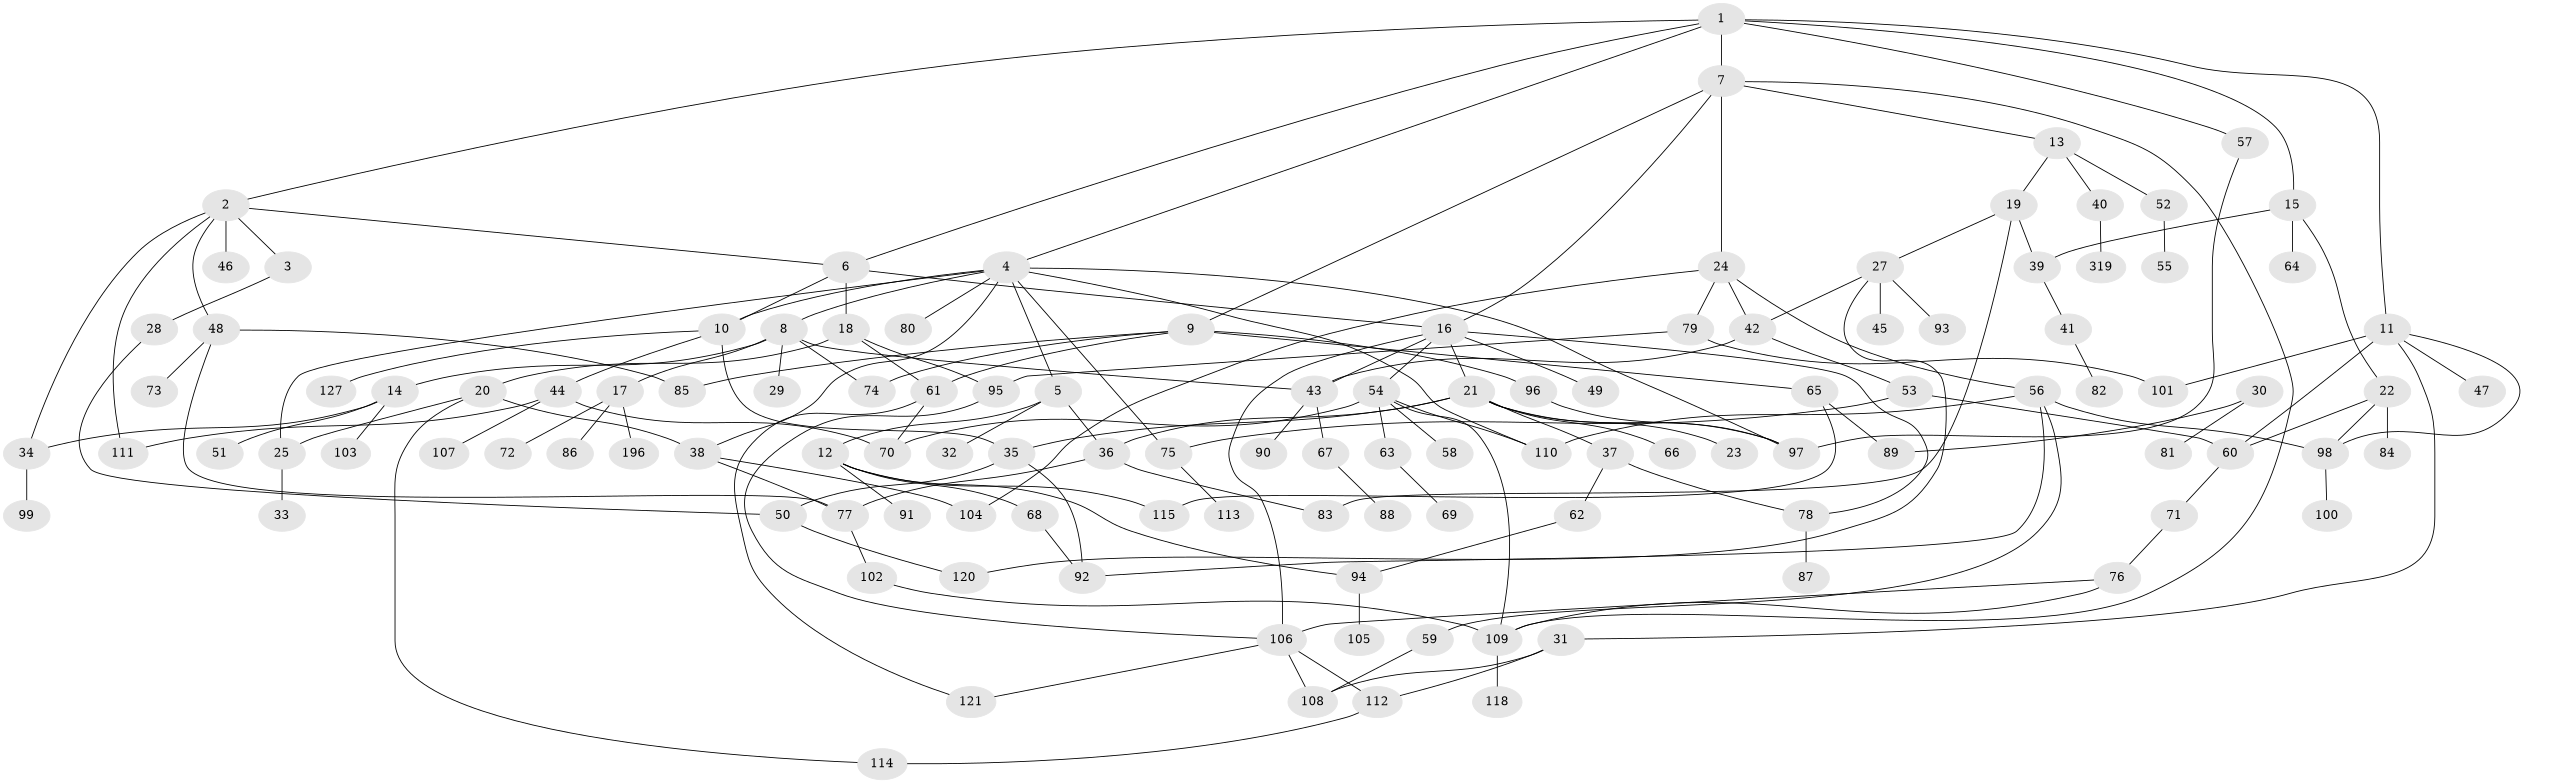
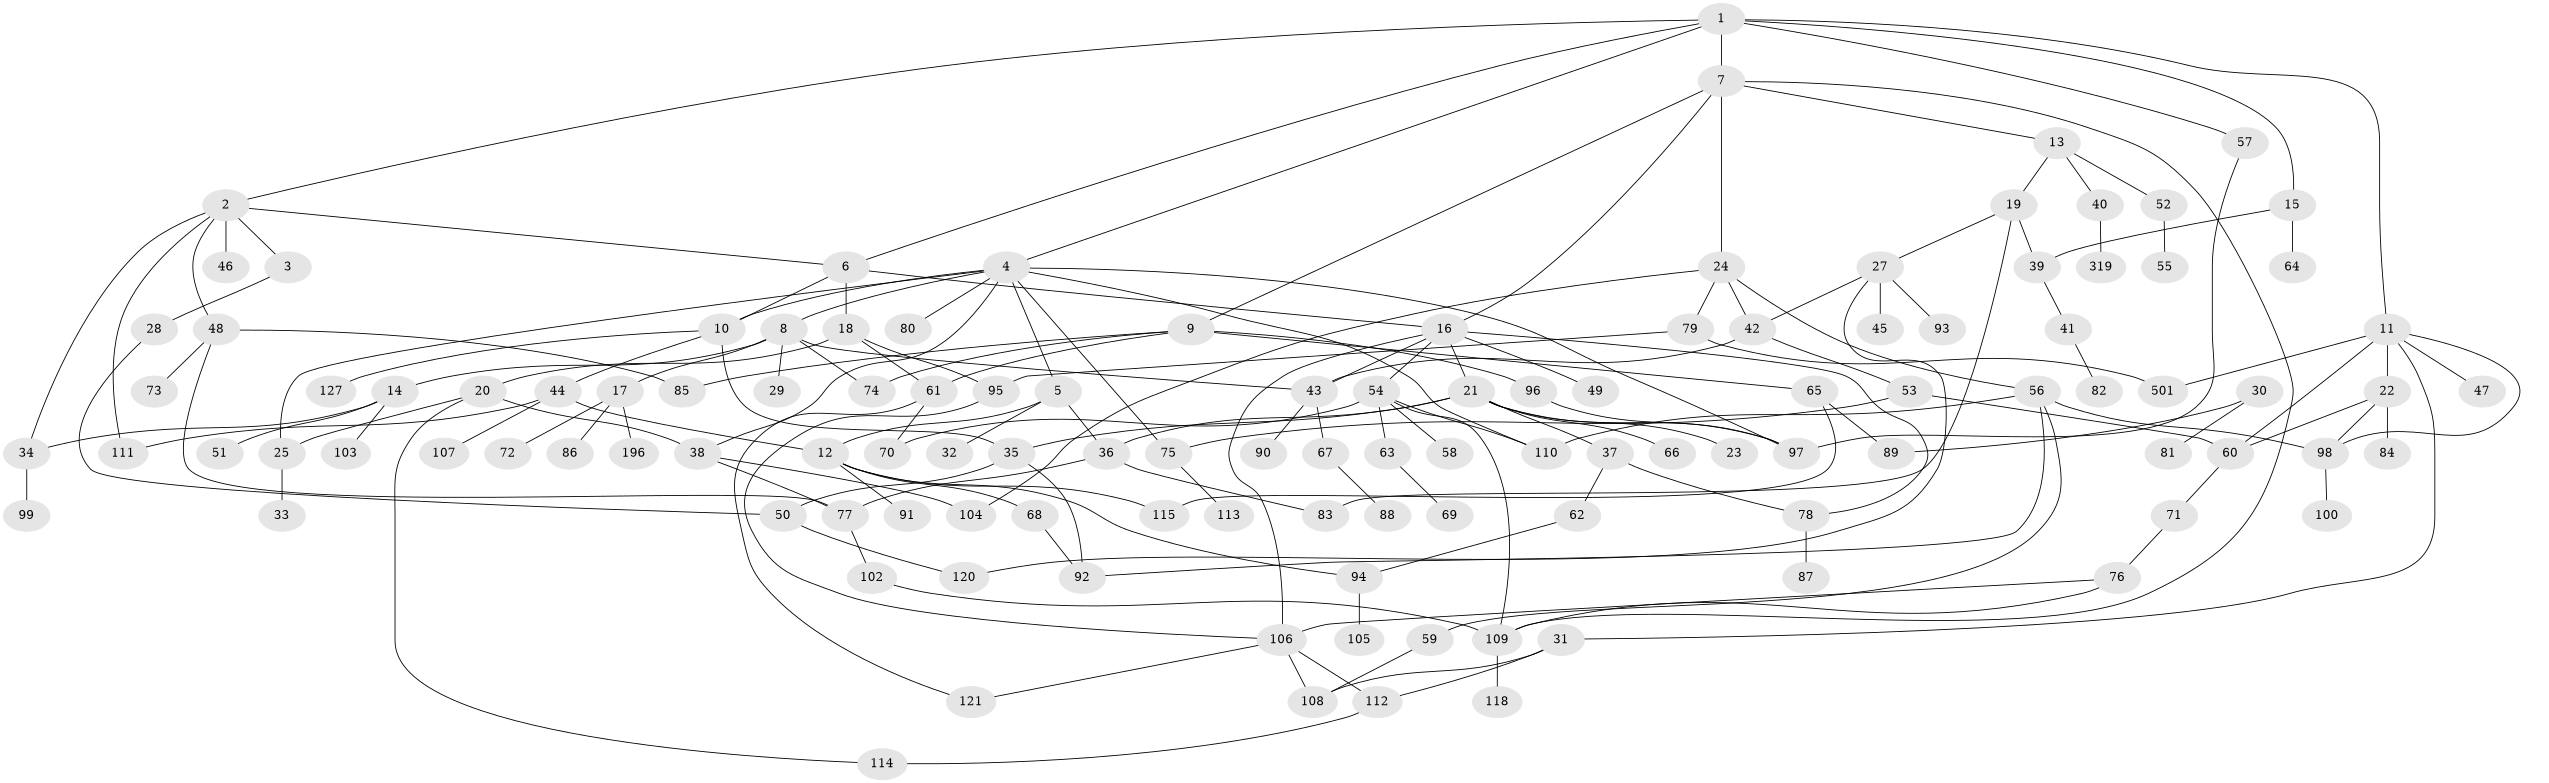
edge "15" -- "22": now "11" -- "22"
node "101": label "101" -> "501"
edge "44" -- "70": now "44" -- "12"
